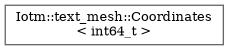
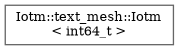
node "Iotm::text_mesh::Coordinates < int64_t >": label "Iotm::text_mesh::Coordinates < int64_t >" -> "Iotm::text_mesh::Iotm < int64_t >"
